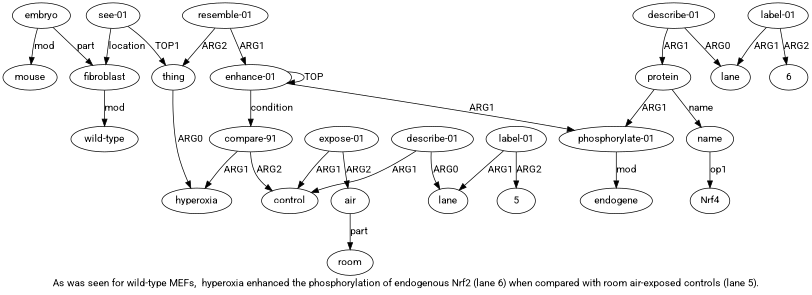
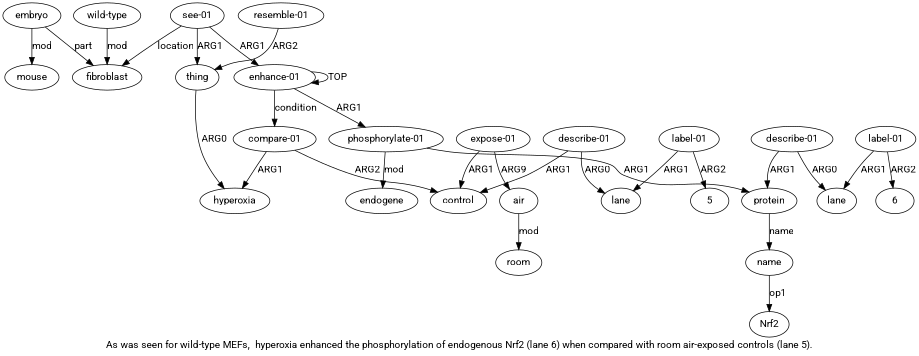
edge "resemble-01" -> "enhance-01": now "see-01" -> "enhance-01"
edge "see-01" -> "thing": label "TOP1" -> "ARG1"
edge "fibroblast" -> "wild-type": reversed
edge "protein" -> "phosphorylate-01": reversed
node "compare-91": label "compare-91" -> "compare-01"
edge "expose-01" -> "air": label "ARG2" -> "ARG9"
node "Nrf4": label "Nrf4" -> "Nrf2"
edge "air" -> "room": label "part" -> "mod"
